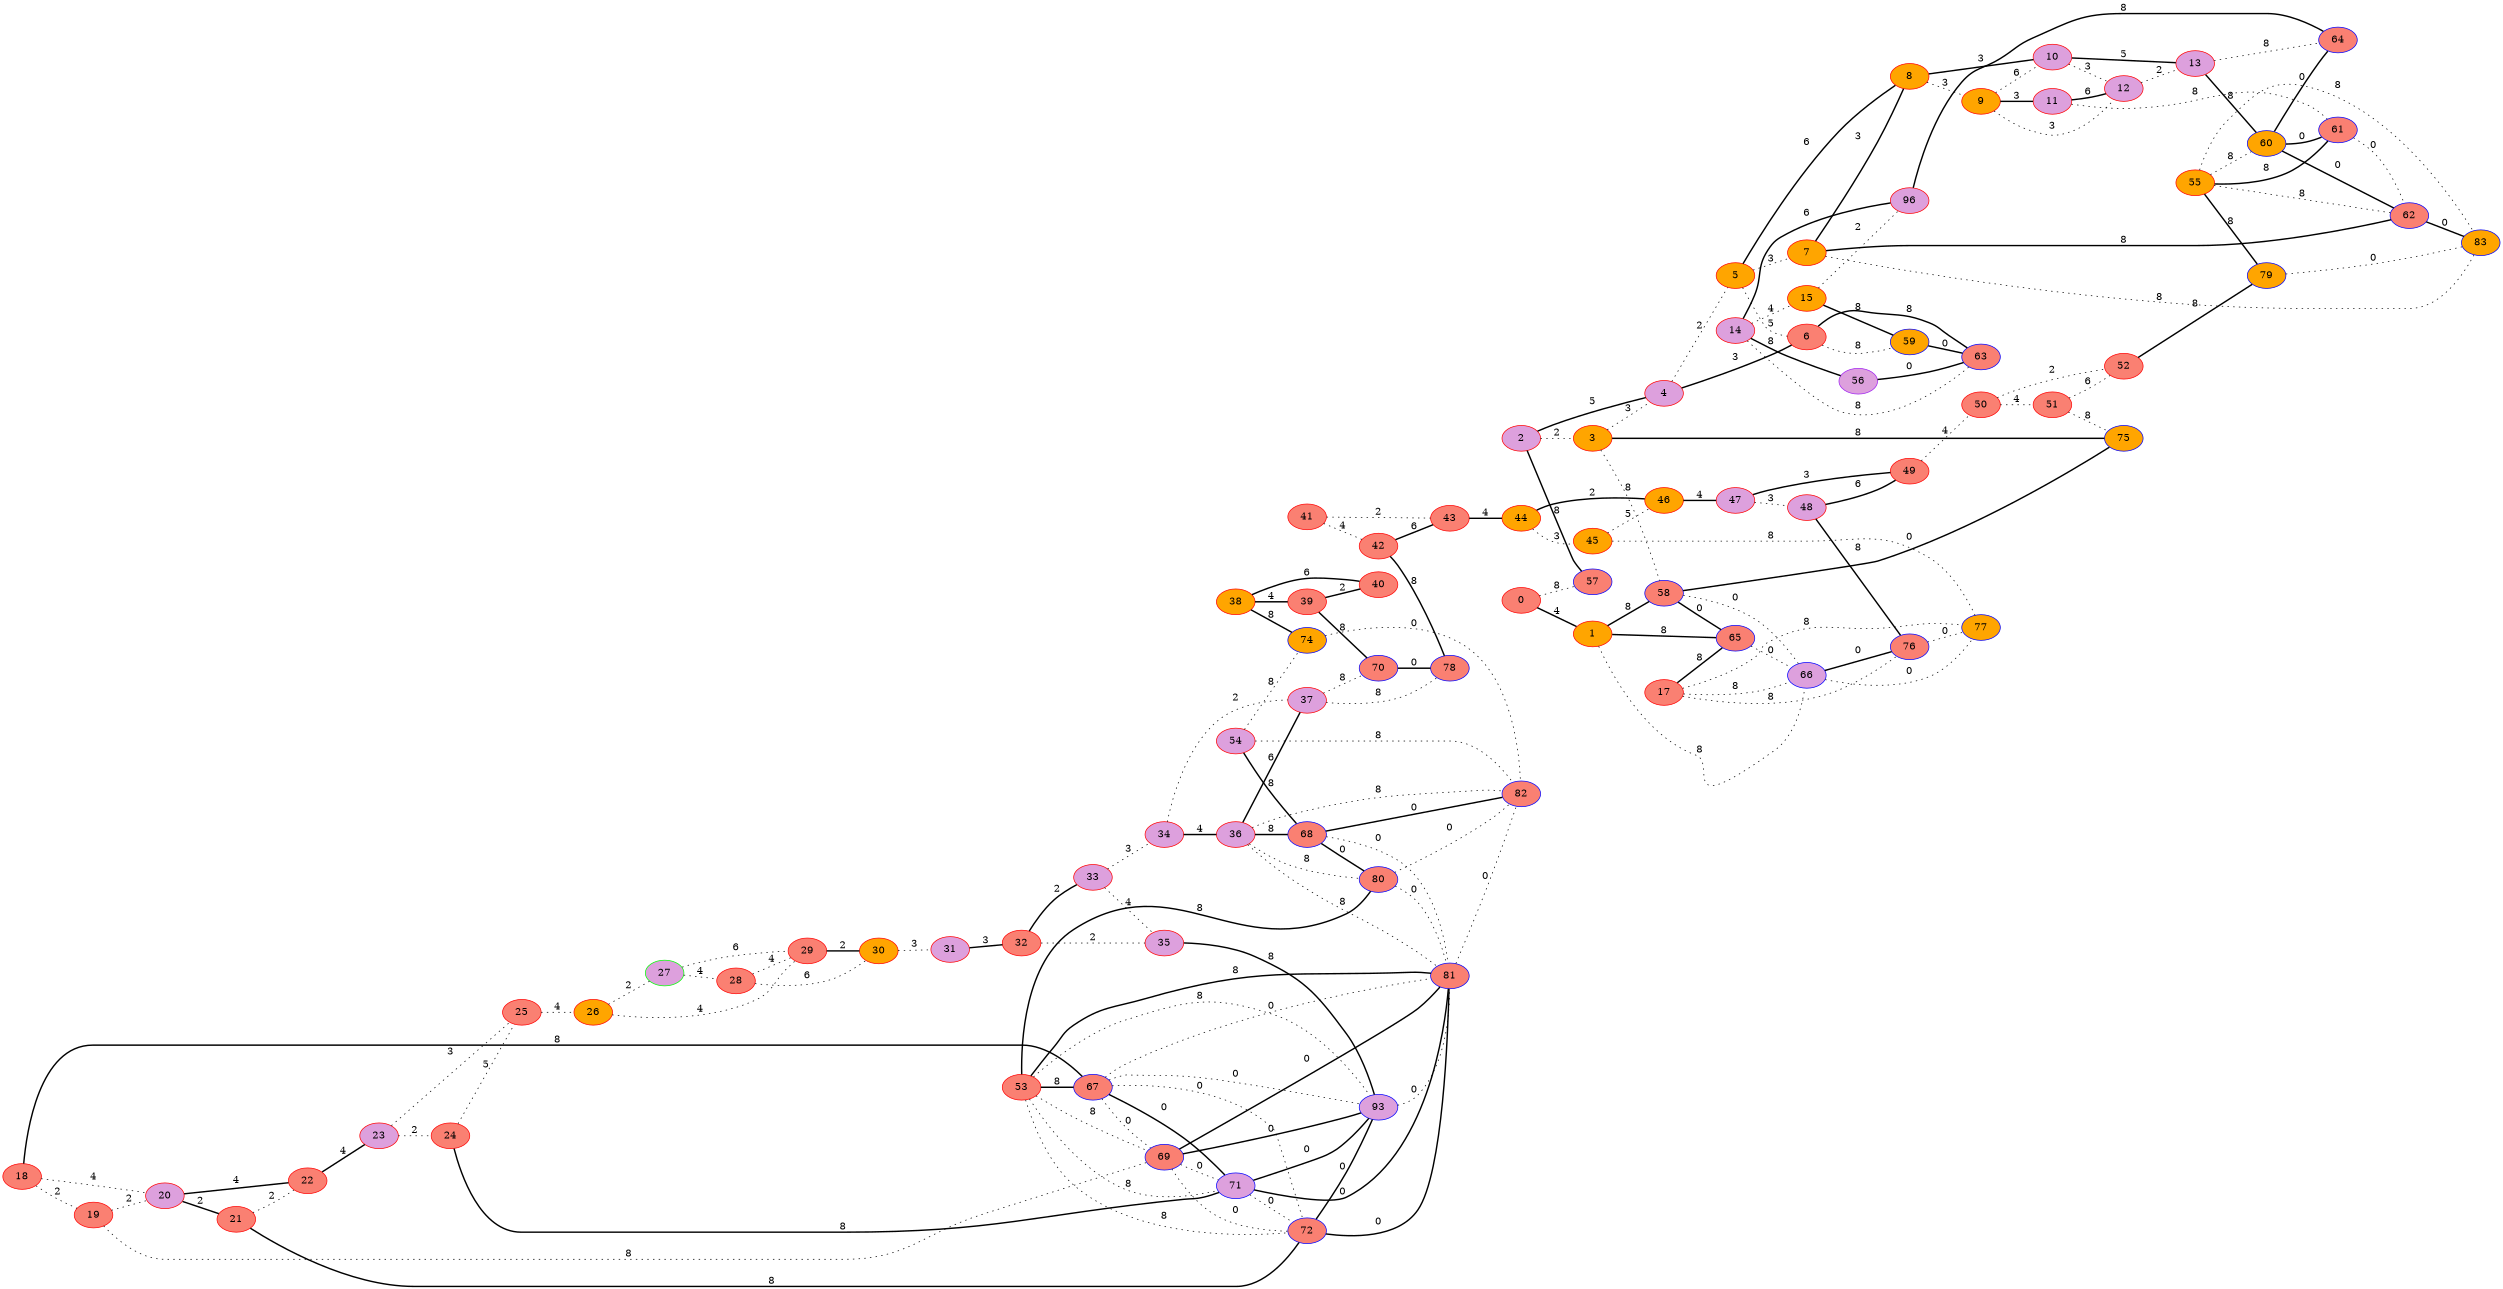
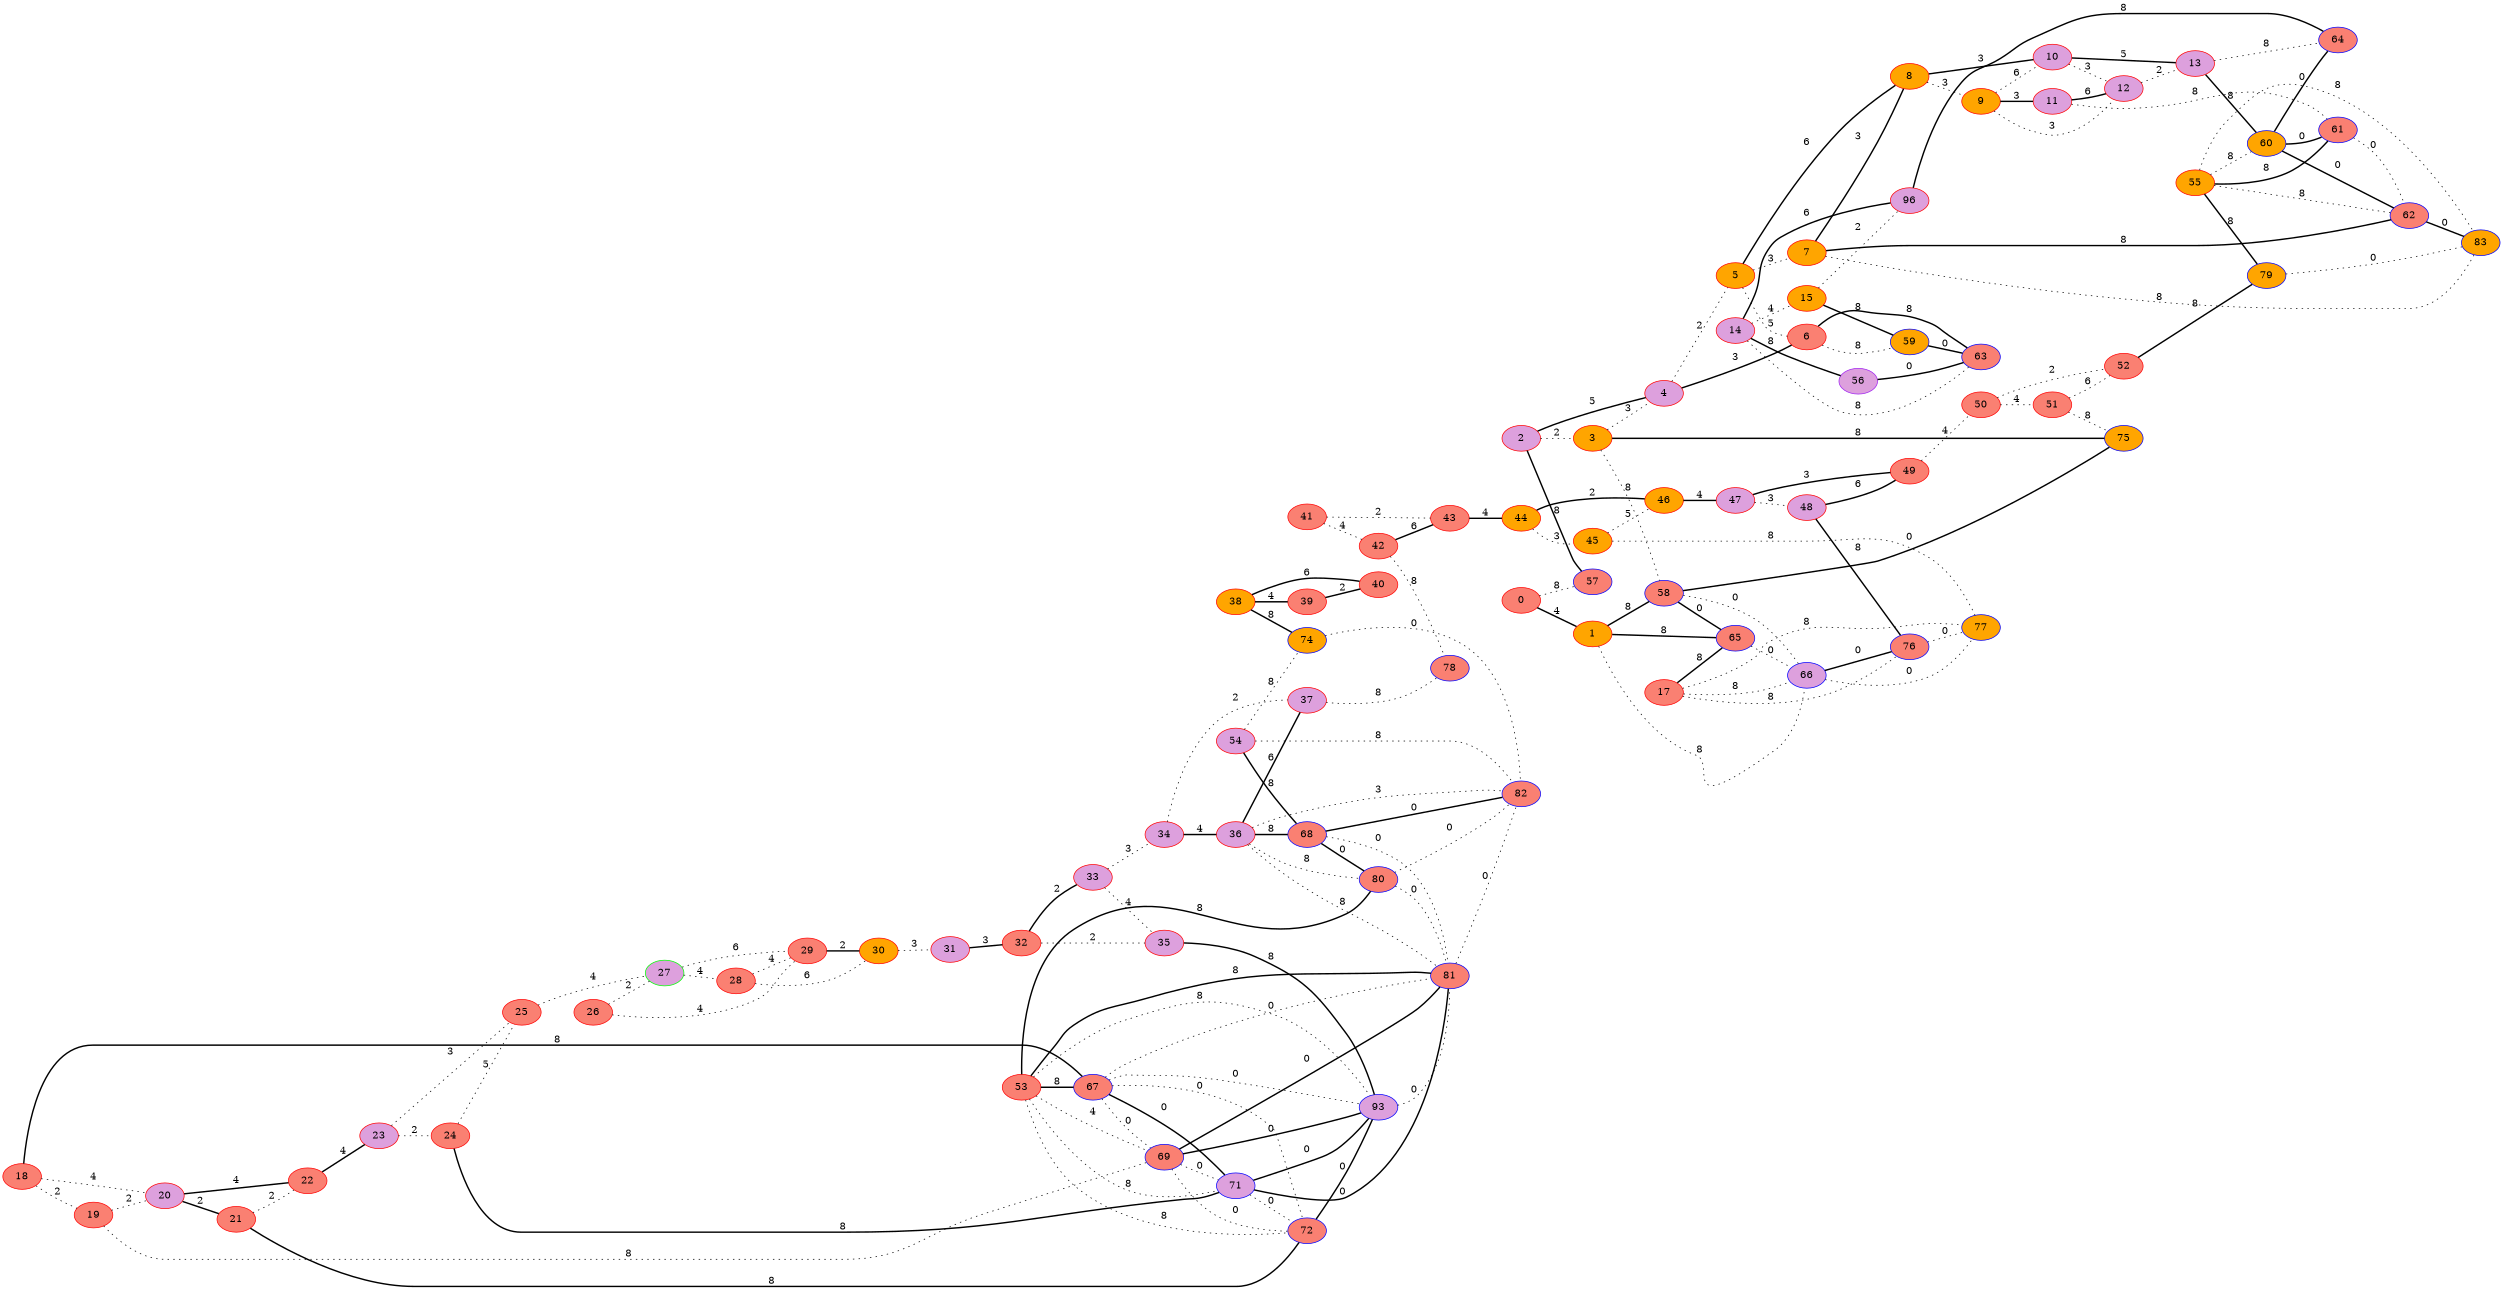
edge "42" -- "78": style bold -> dotted
node "70": removed
edge "82" -- "36": label "8" -> "3"
edge "25" -- "26": now "25" -- "27"
node "26": fillcolor orange -> salmon
edge "53" -- "69": label "8" -> "4"
edge "81" -- "72": removed, label "0"
